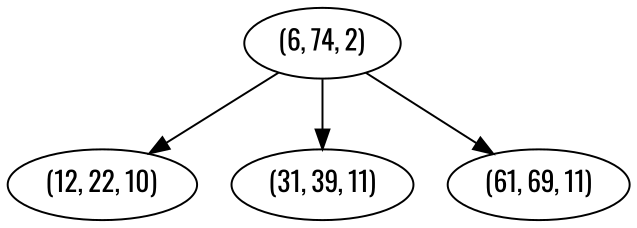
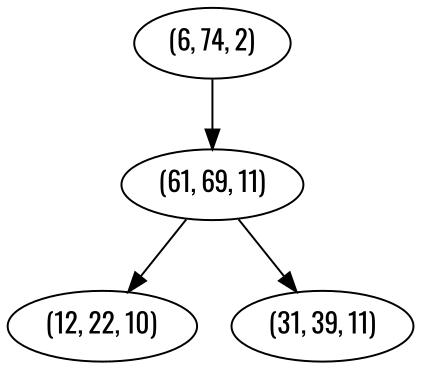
edge "(6, 74, 2)" -> "(31, 39, 11)": now "(61, 69, 11)" -> "(31, 39, 11)"
edge "(6, 74, 2)" -> "(12, 22, 10)": now "(61, 69, 11)" -> "(12, 22, 10)"
